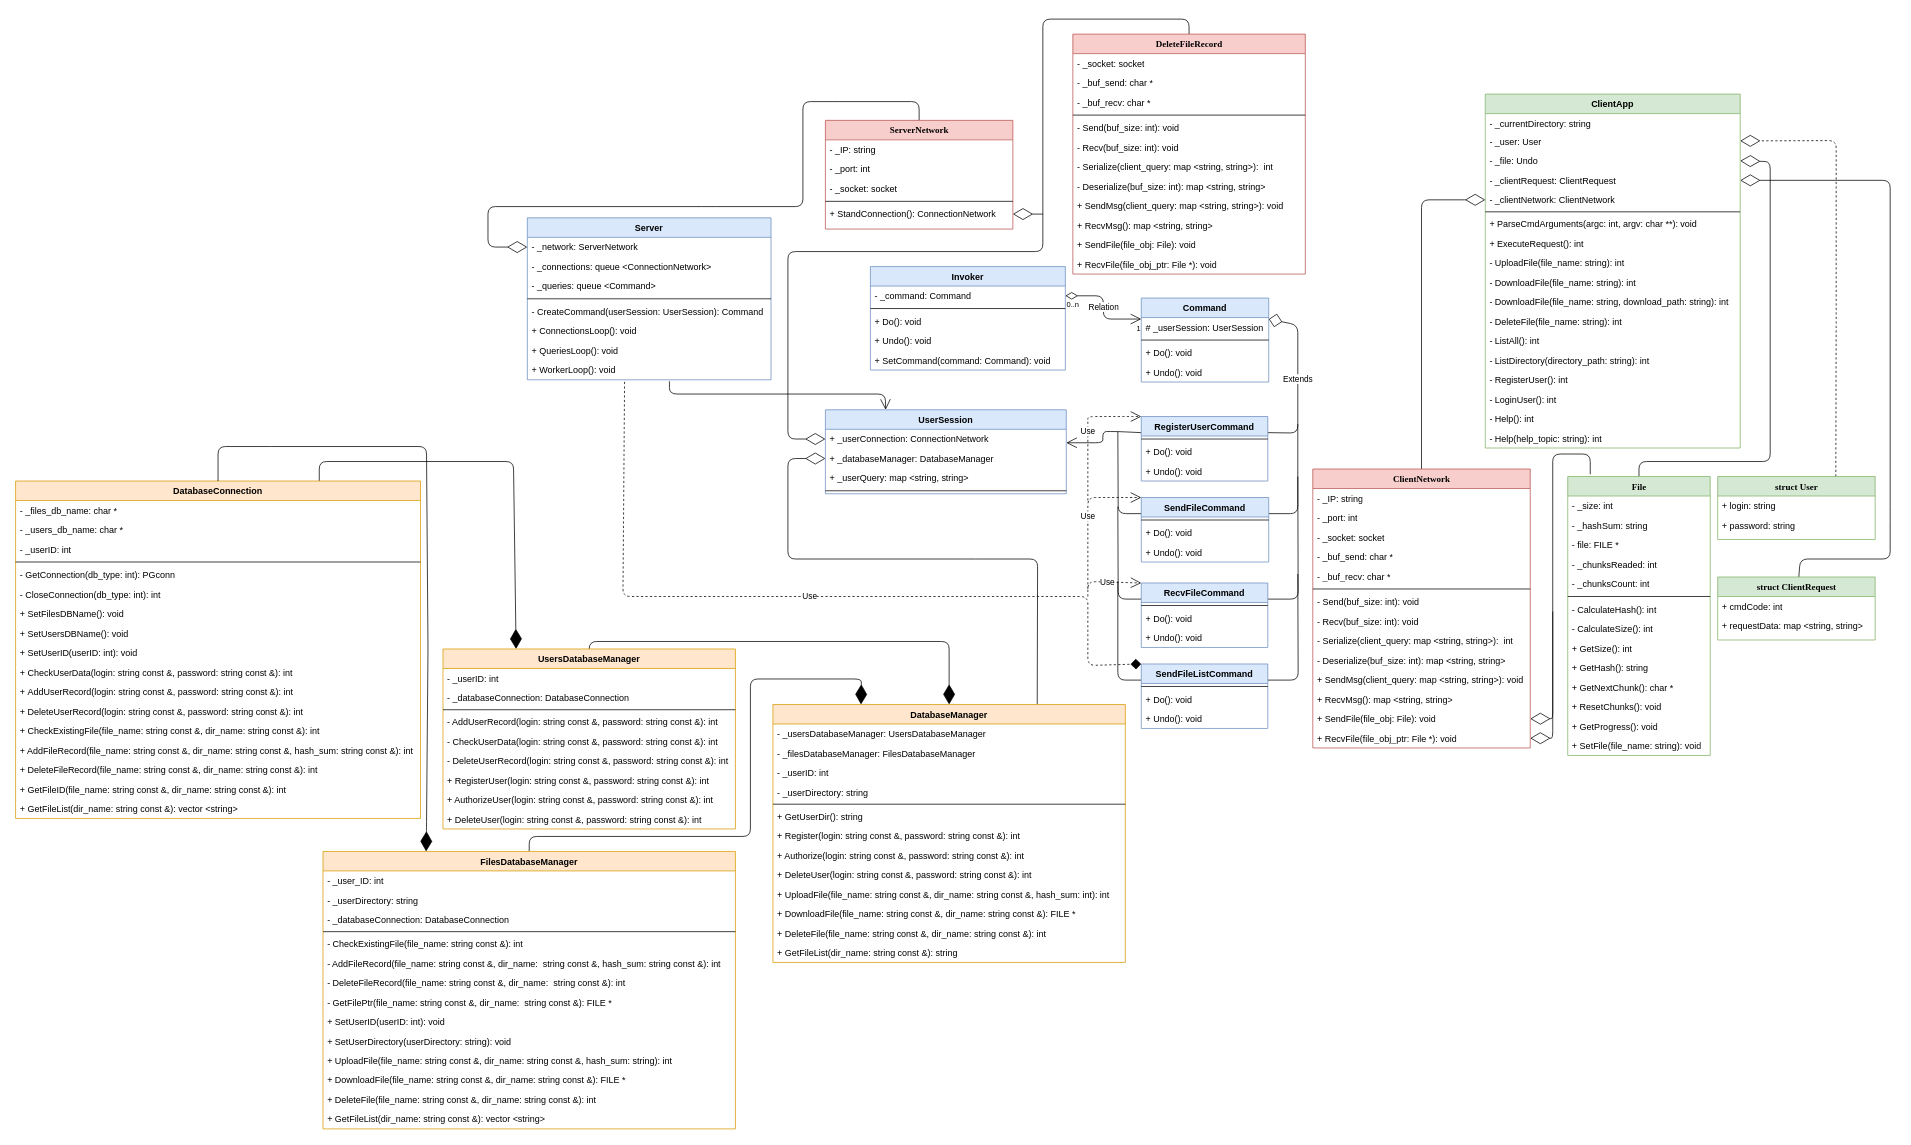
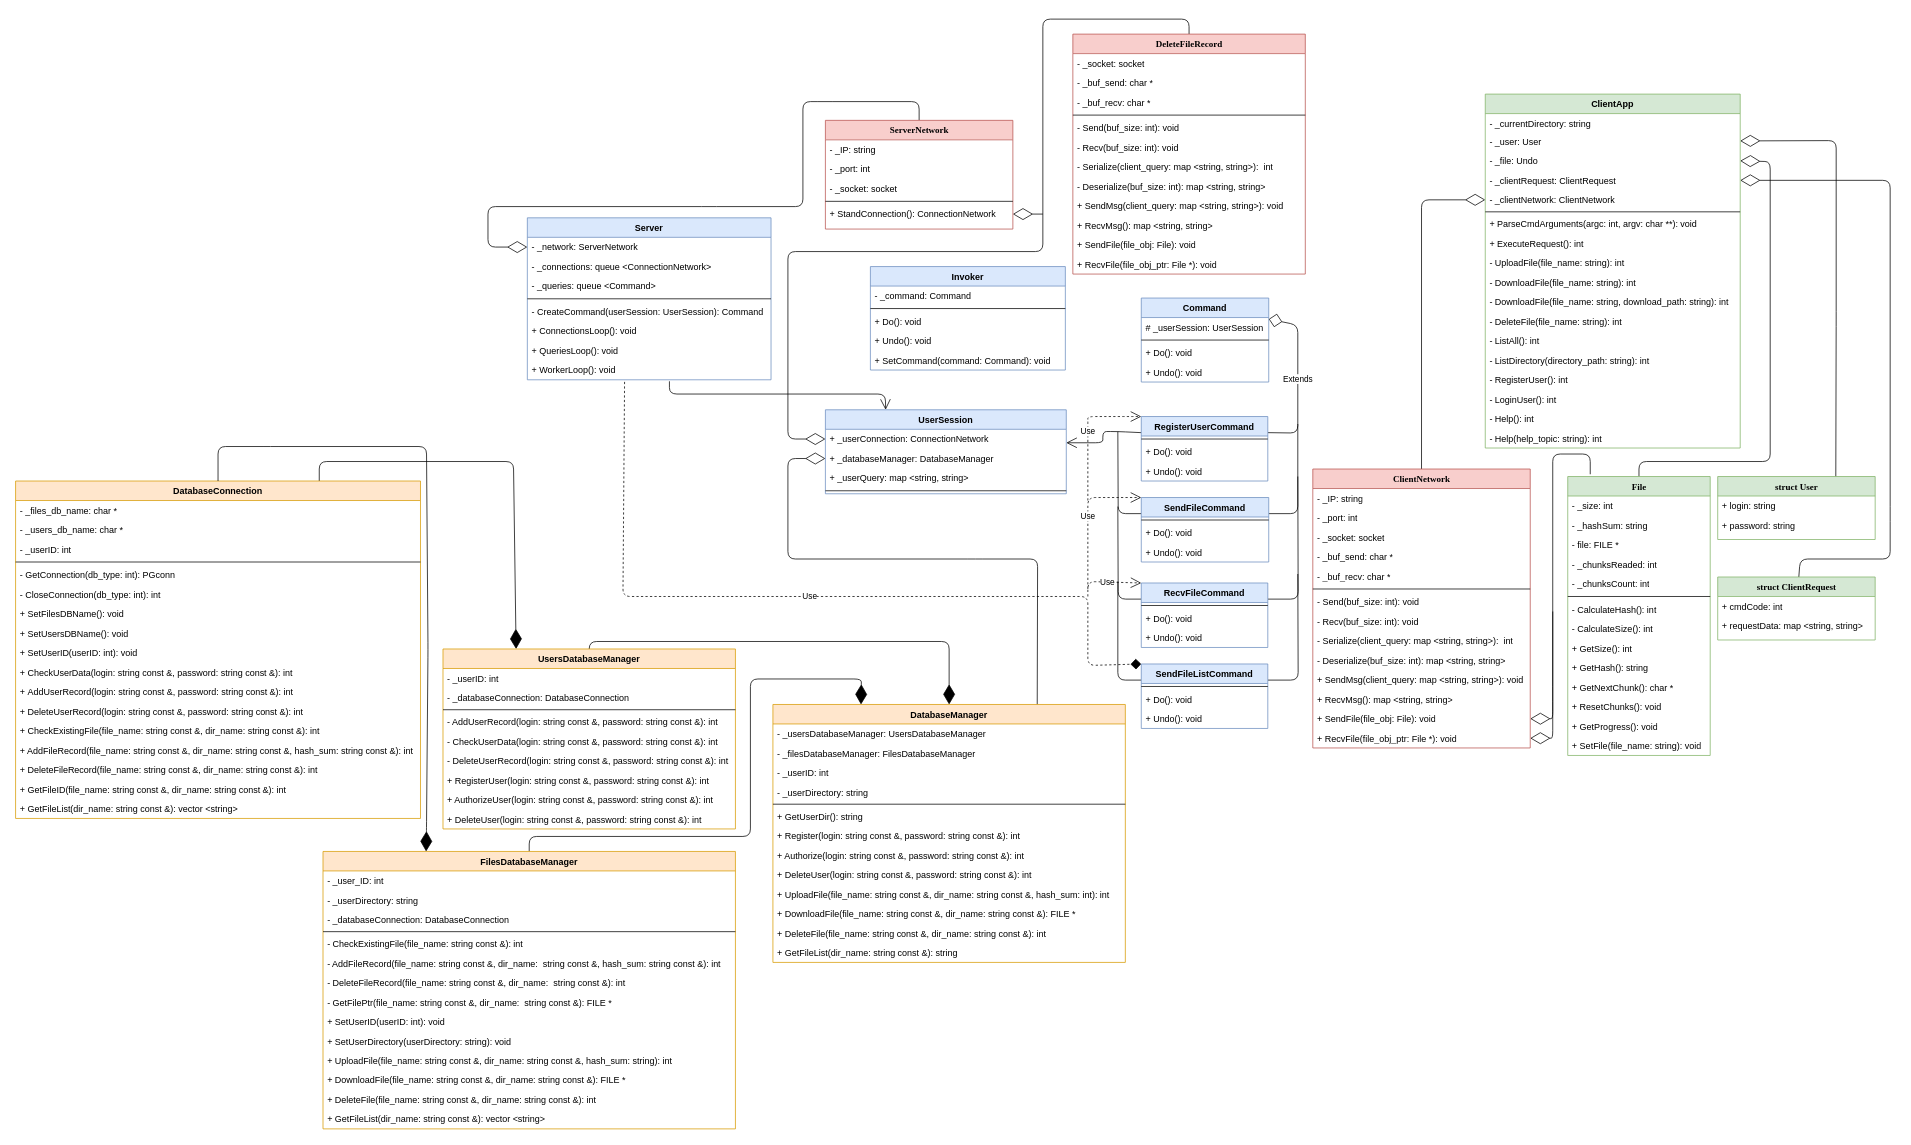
edge "struct User" -> "- _user: User": style dashed -> solid
edge "- _command: Command" -- "Command": removed, labels "0..n", "Relation", "1"
